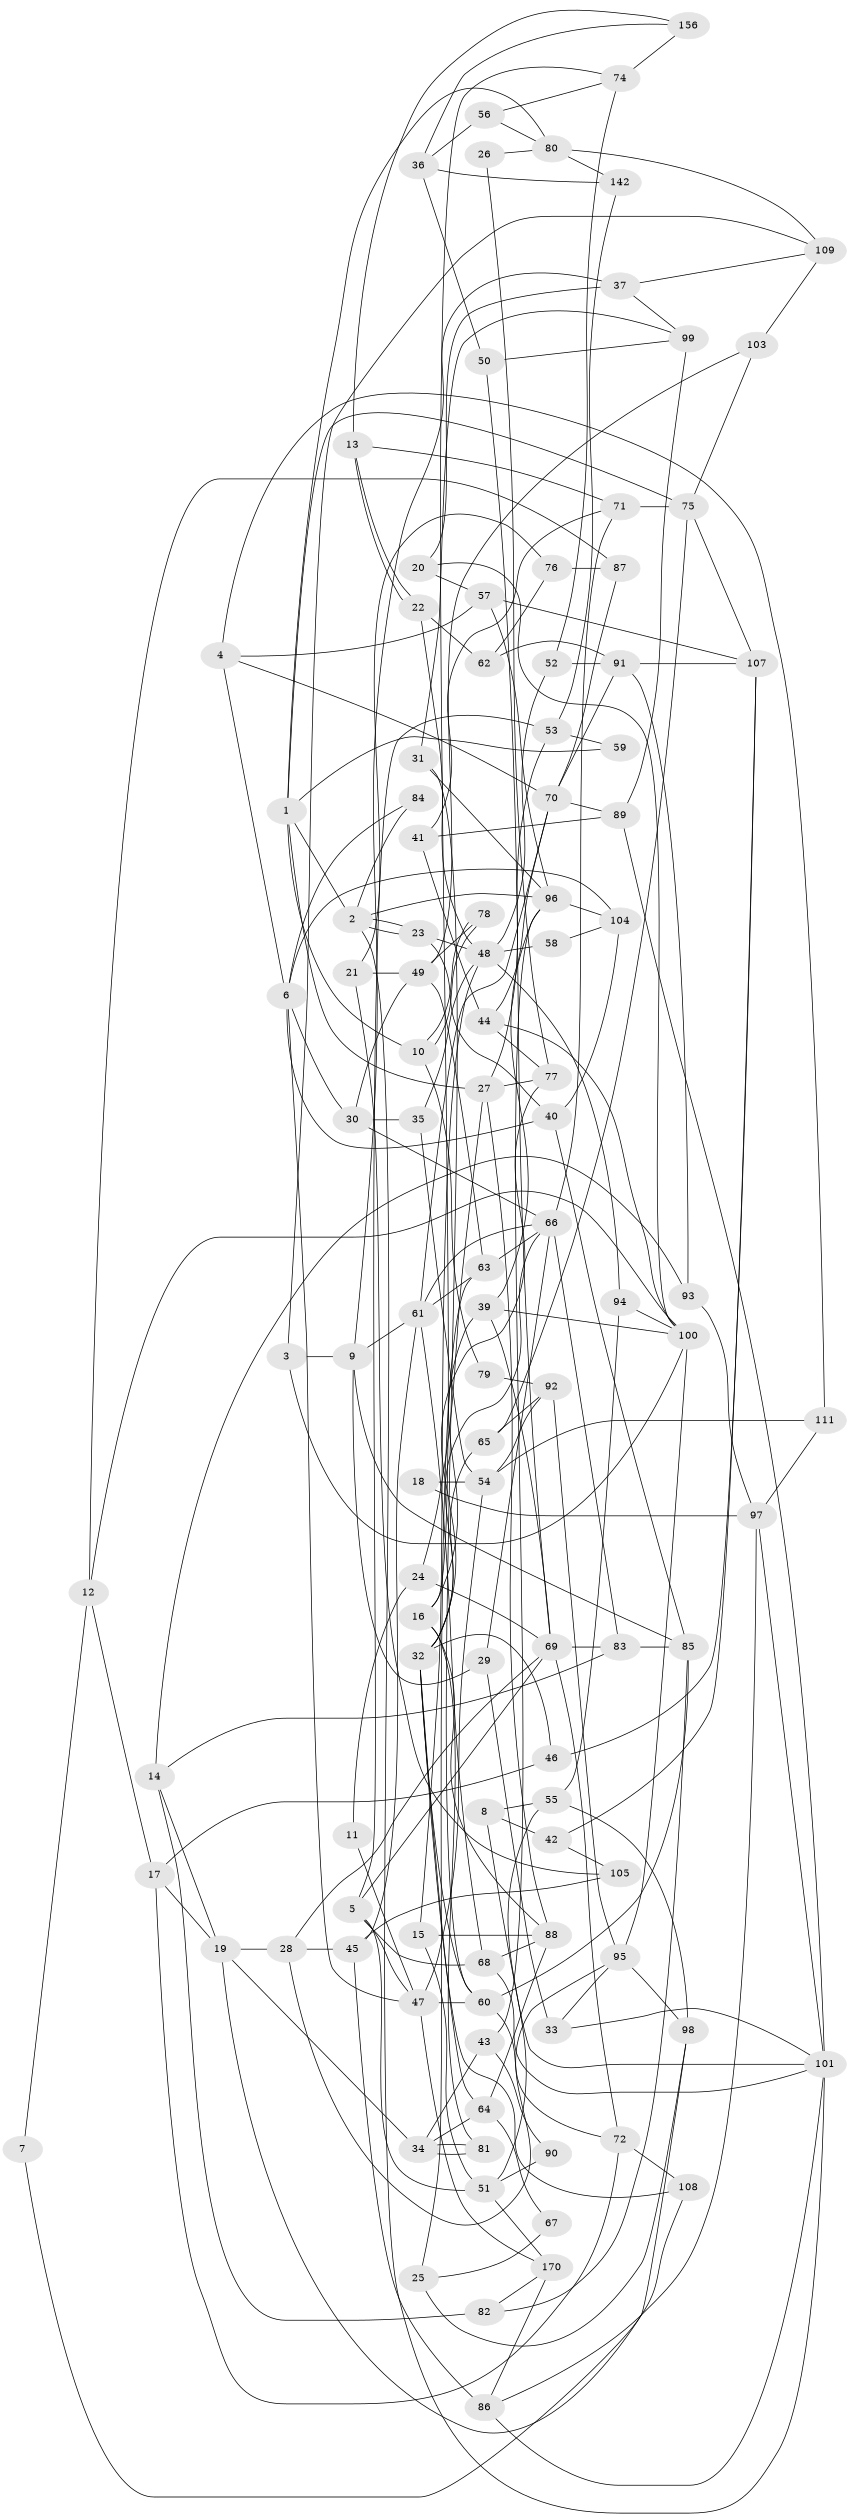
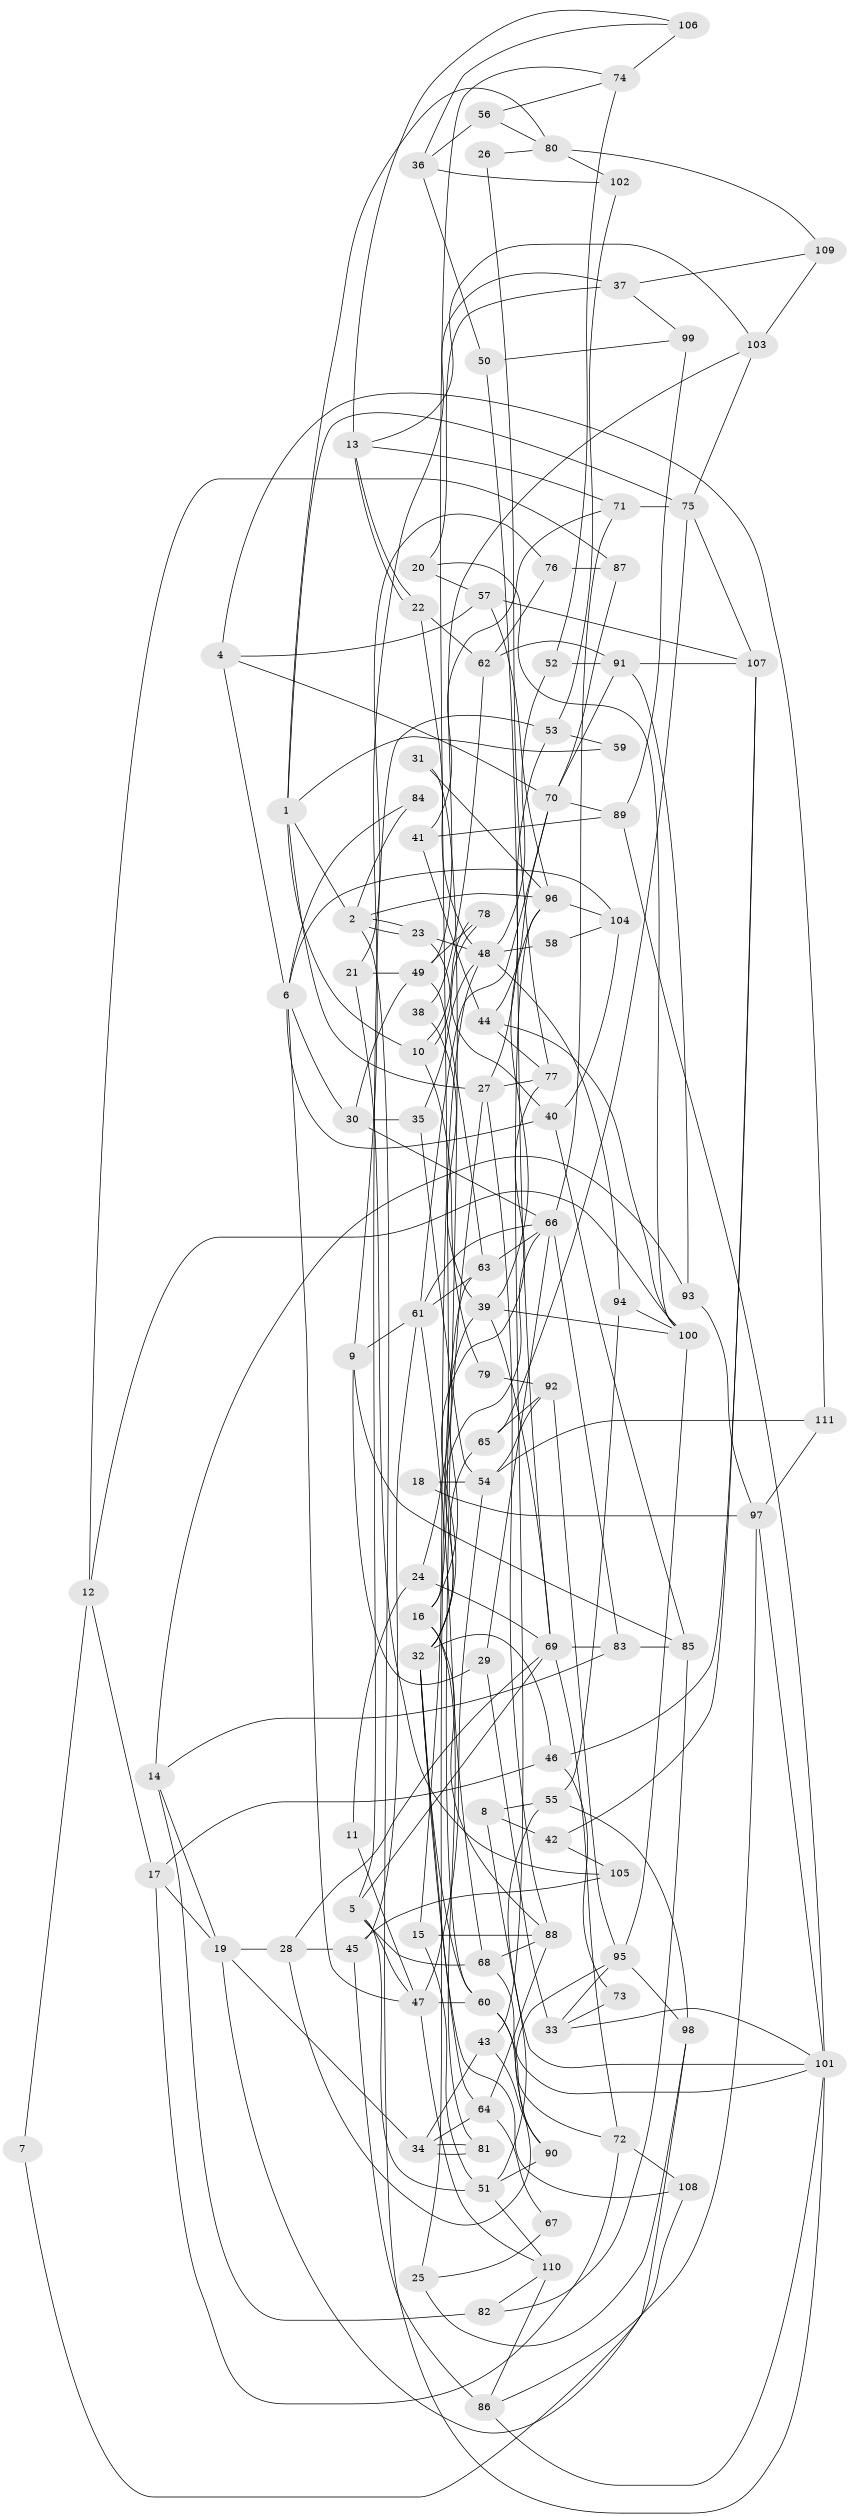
node "156": label "156" -> "106"
node "142": label "142" -> "102"
edge "103" -- "13": added
edge "99" -- "31": removed
node "38": added
node "3": removed
edge "85" -- "60": now "90" -- "60"
node "73": added
node "170": label "170" -> "110"
